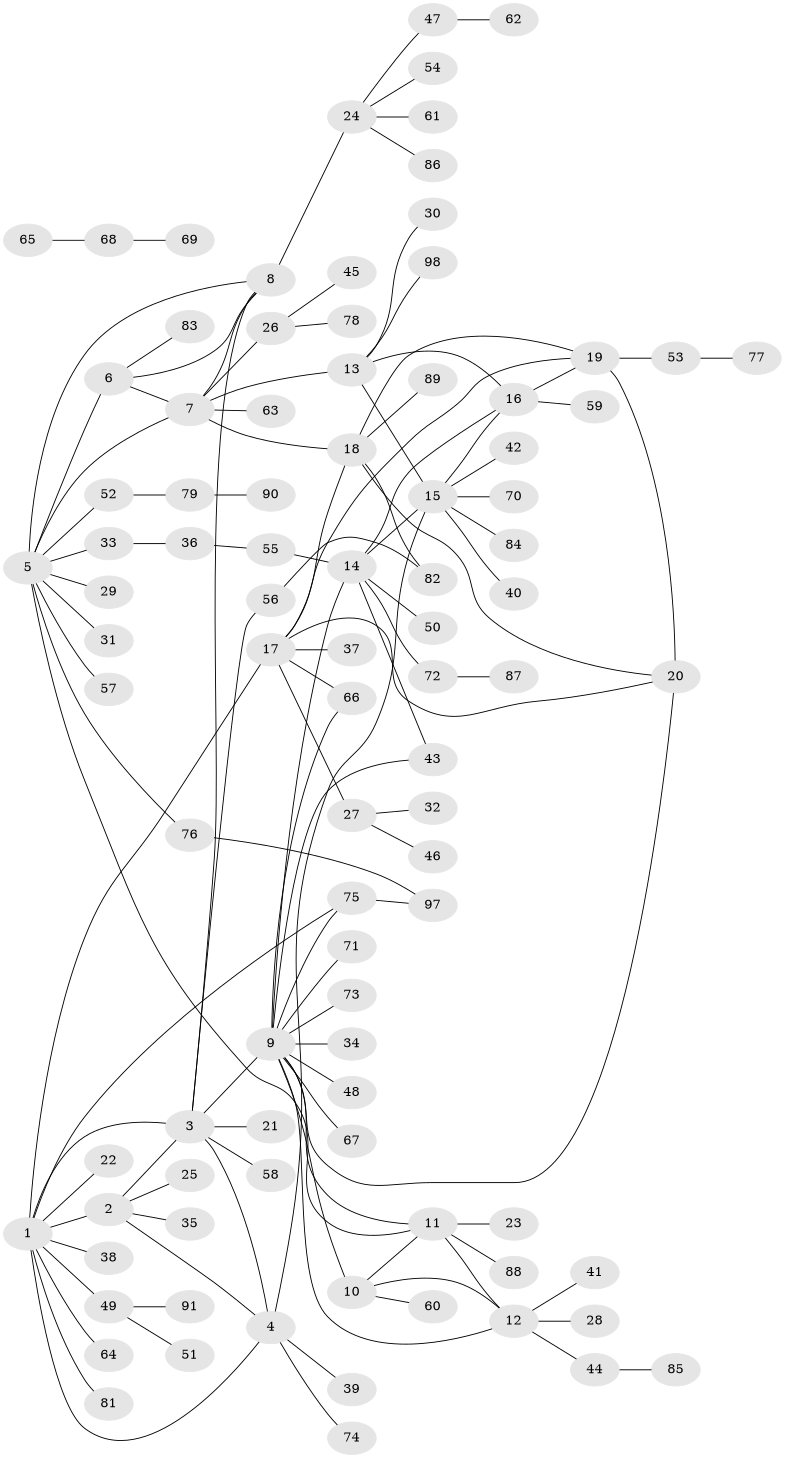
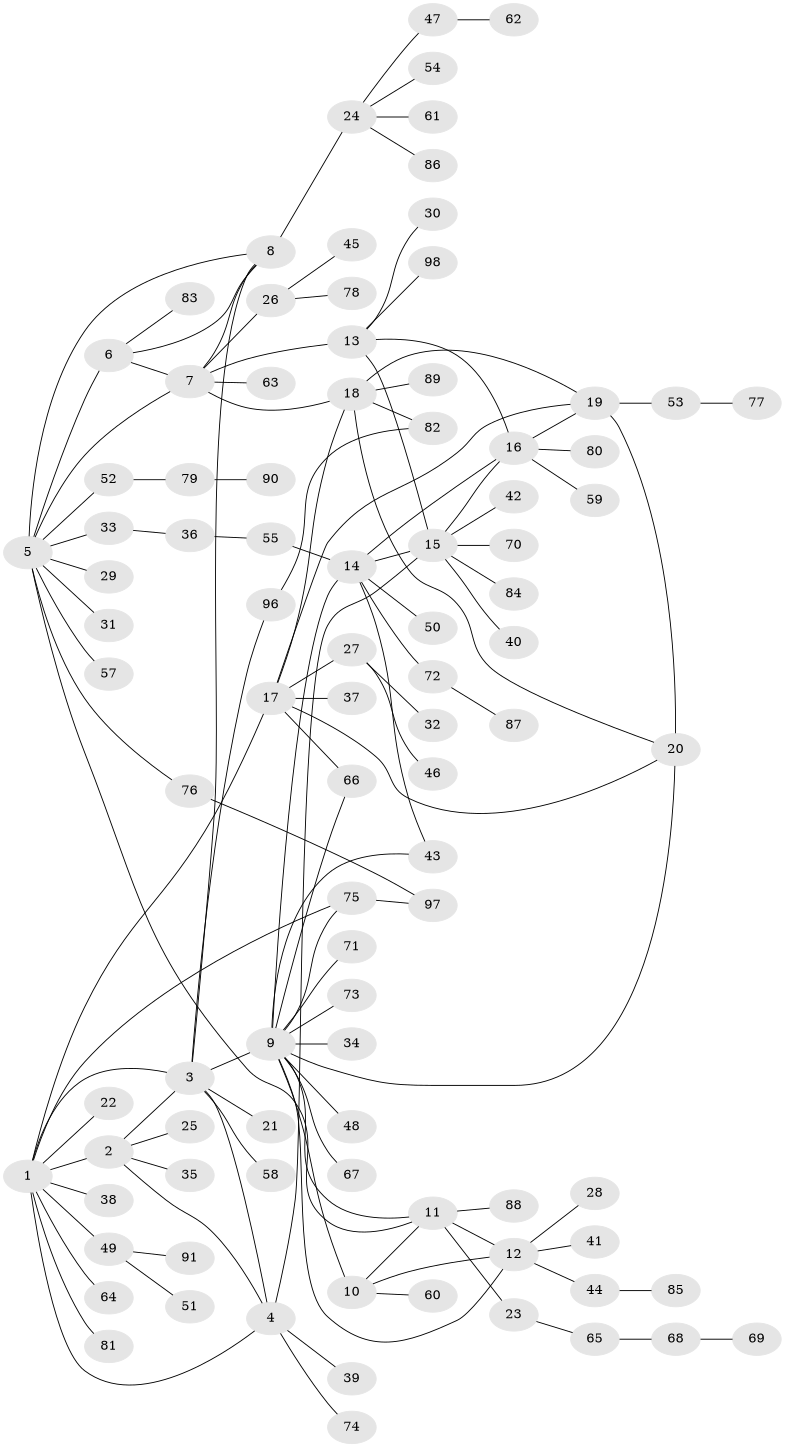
node "80": added
node "56": label "56" -> "96"
edge "23" -- "65": added
